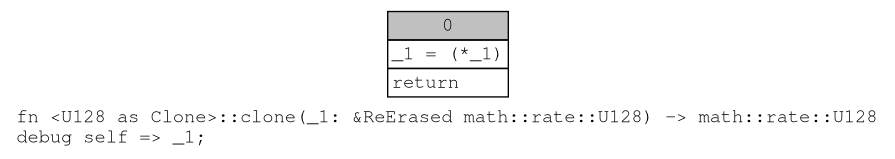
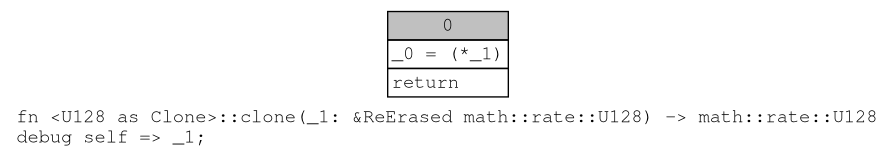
node "0": text "_1 = (*_1)" -> "_0 = (*_1)"
